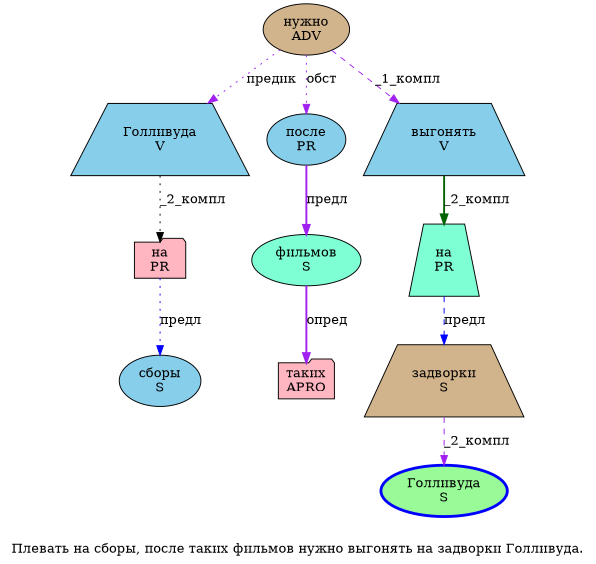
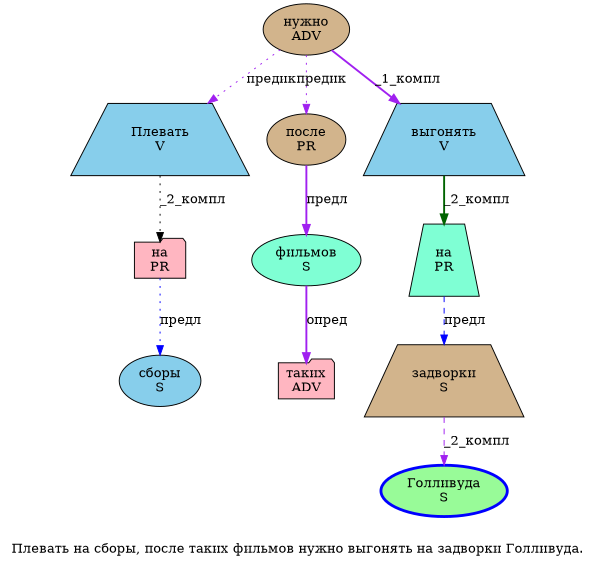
edge "нужно ADV" -> "выгонять V": style dashed -> bold
edge "нужно ADV" -> "после PR": label "обст" -> "предик"
node "Голливуда V": label "Голливуда V" -> "Плевать V"
node "после PR": fillcolor skyblue -> tan
node "таких APRO": label "таких APRO" -> "таких ADV"
